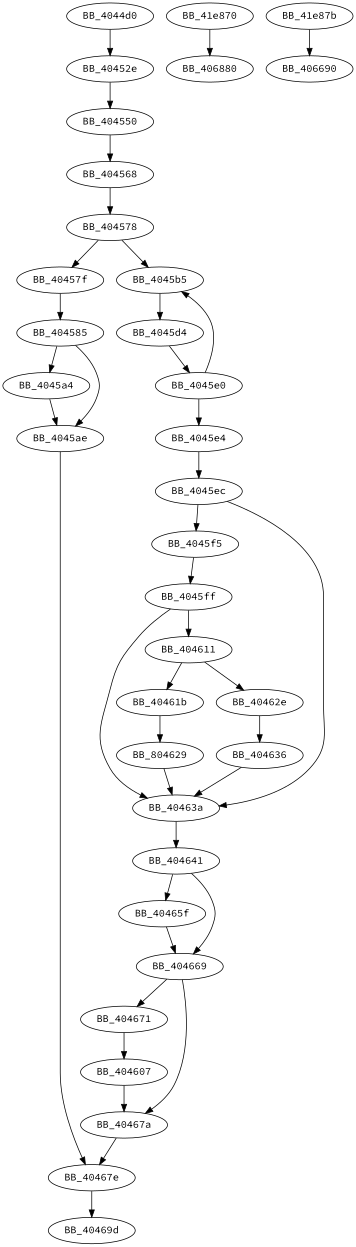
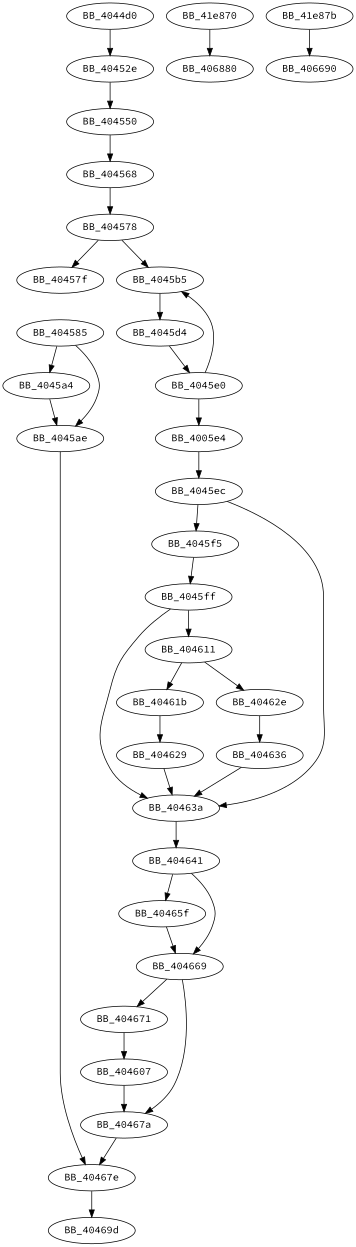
edge "BB_40457f" -> "BB_404585": removed
node "BB_4045e4": label "BB_4045e4" -> "BB_4005e4"
node "BB_804629": label "BB_804629" -> "BB_404629"
